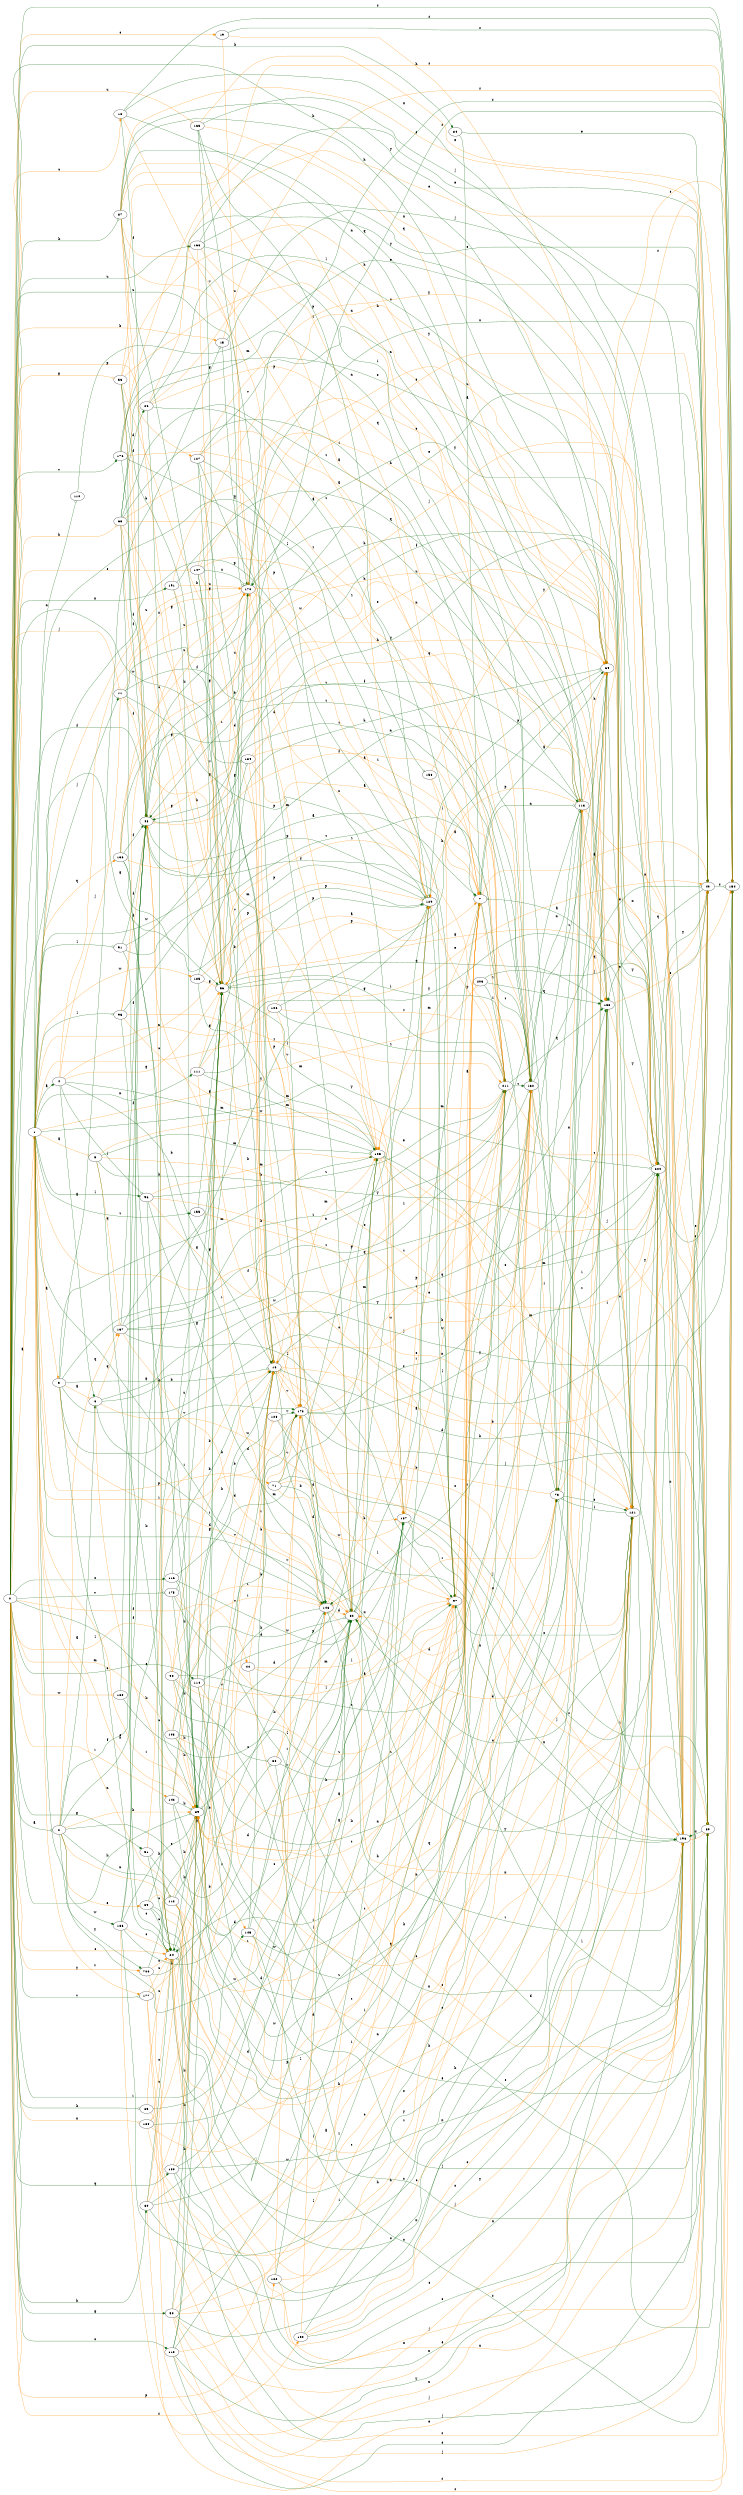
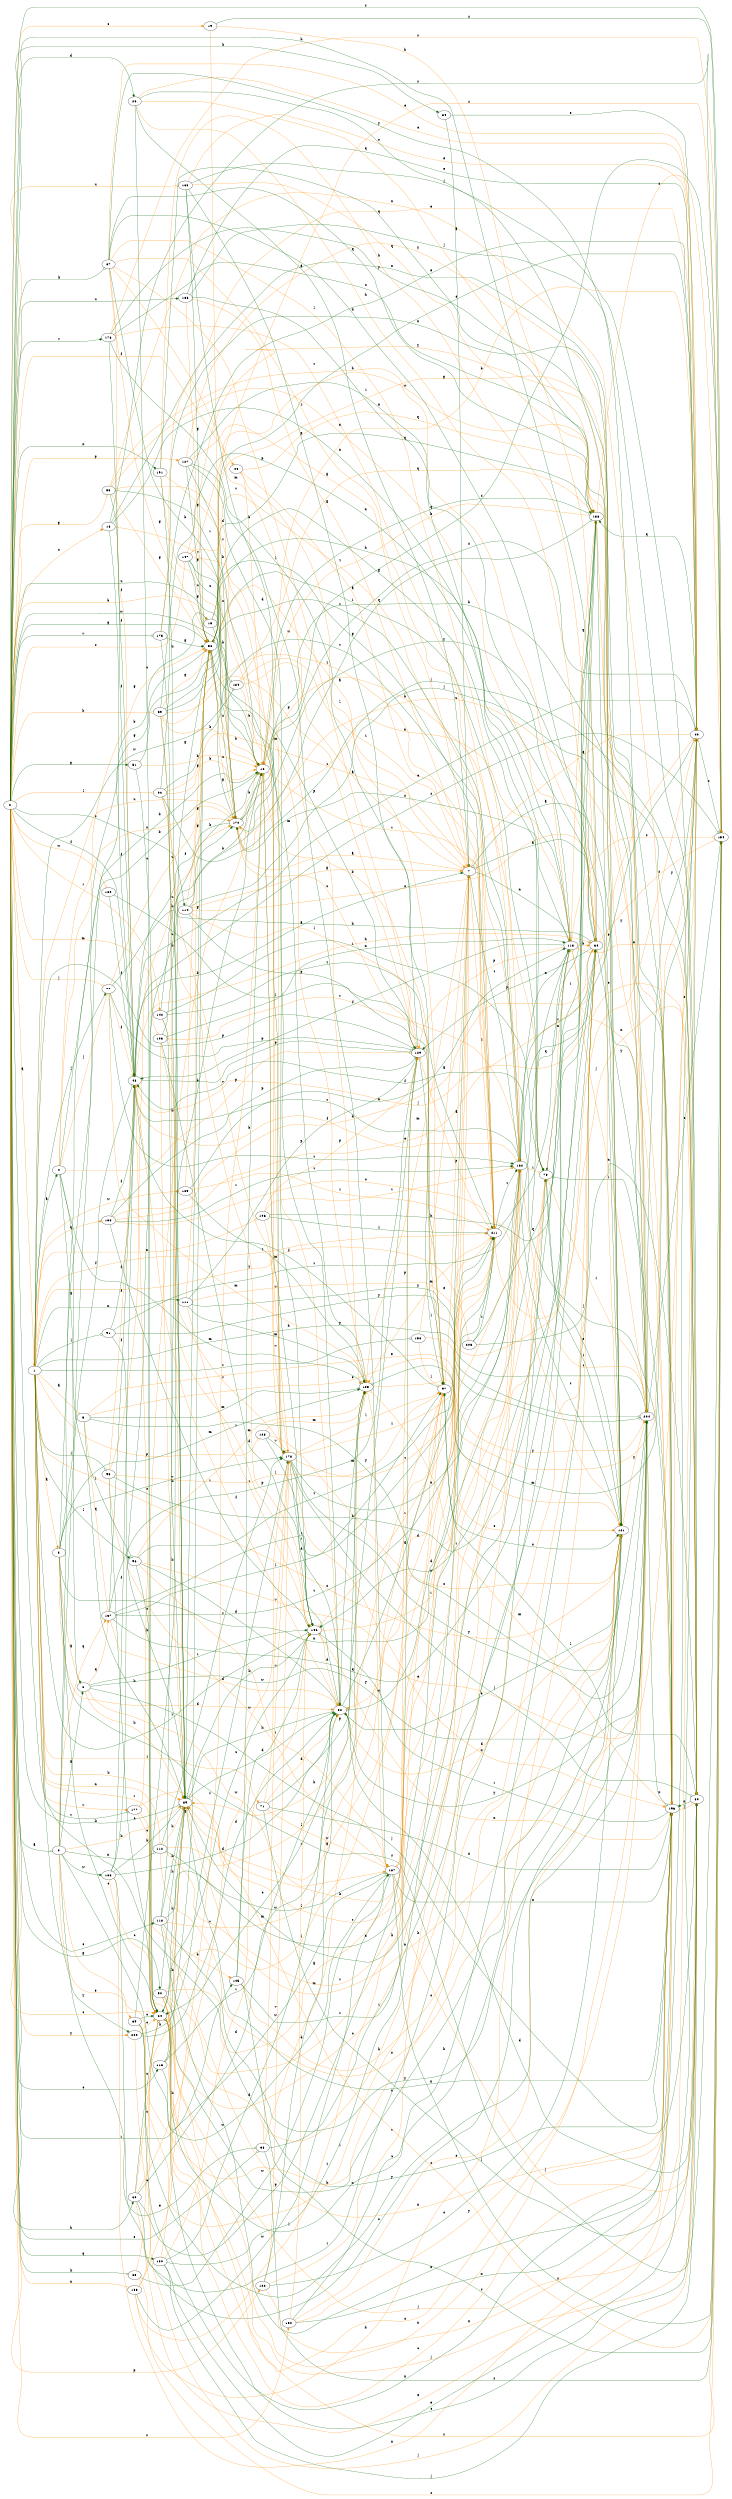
edge "147" -> "121": label "o" -> "w"
edge "63" -> "26": now "0" -> "26"
node "110": removed
edge "73" -> "56": label "i" -> "g"
edge "73" -> "113": arrowhead diamond -> odot
node "155": removed
edge "178" -> "211": arrowhead odot -> diamond
node "700": label "700" -> "200"
